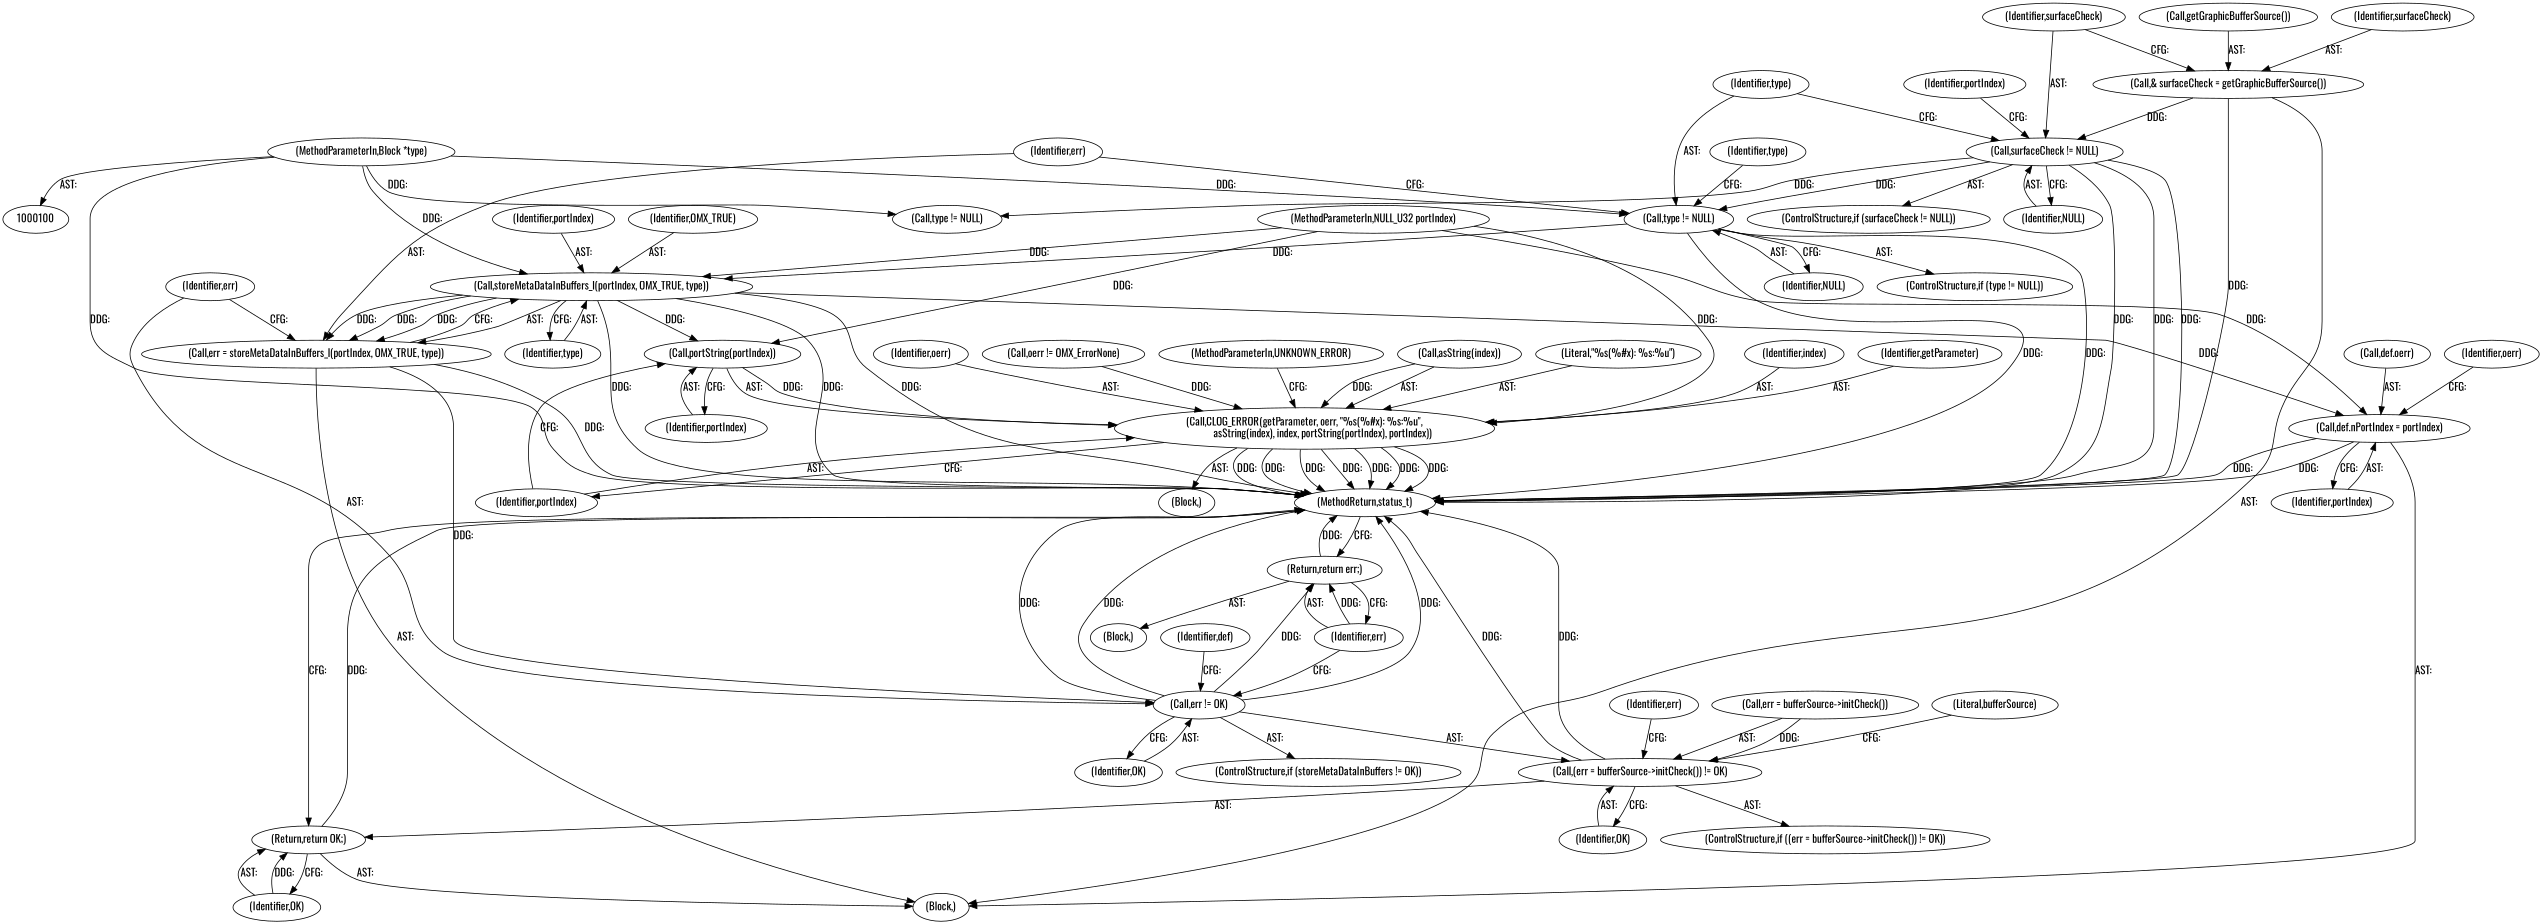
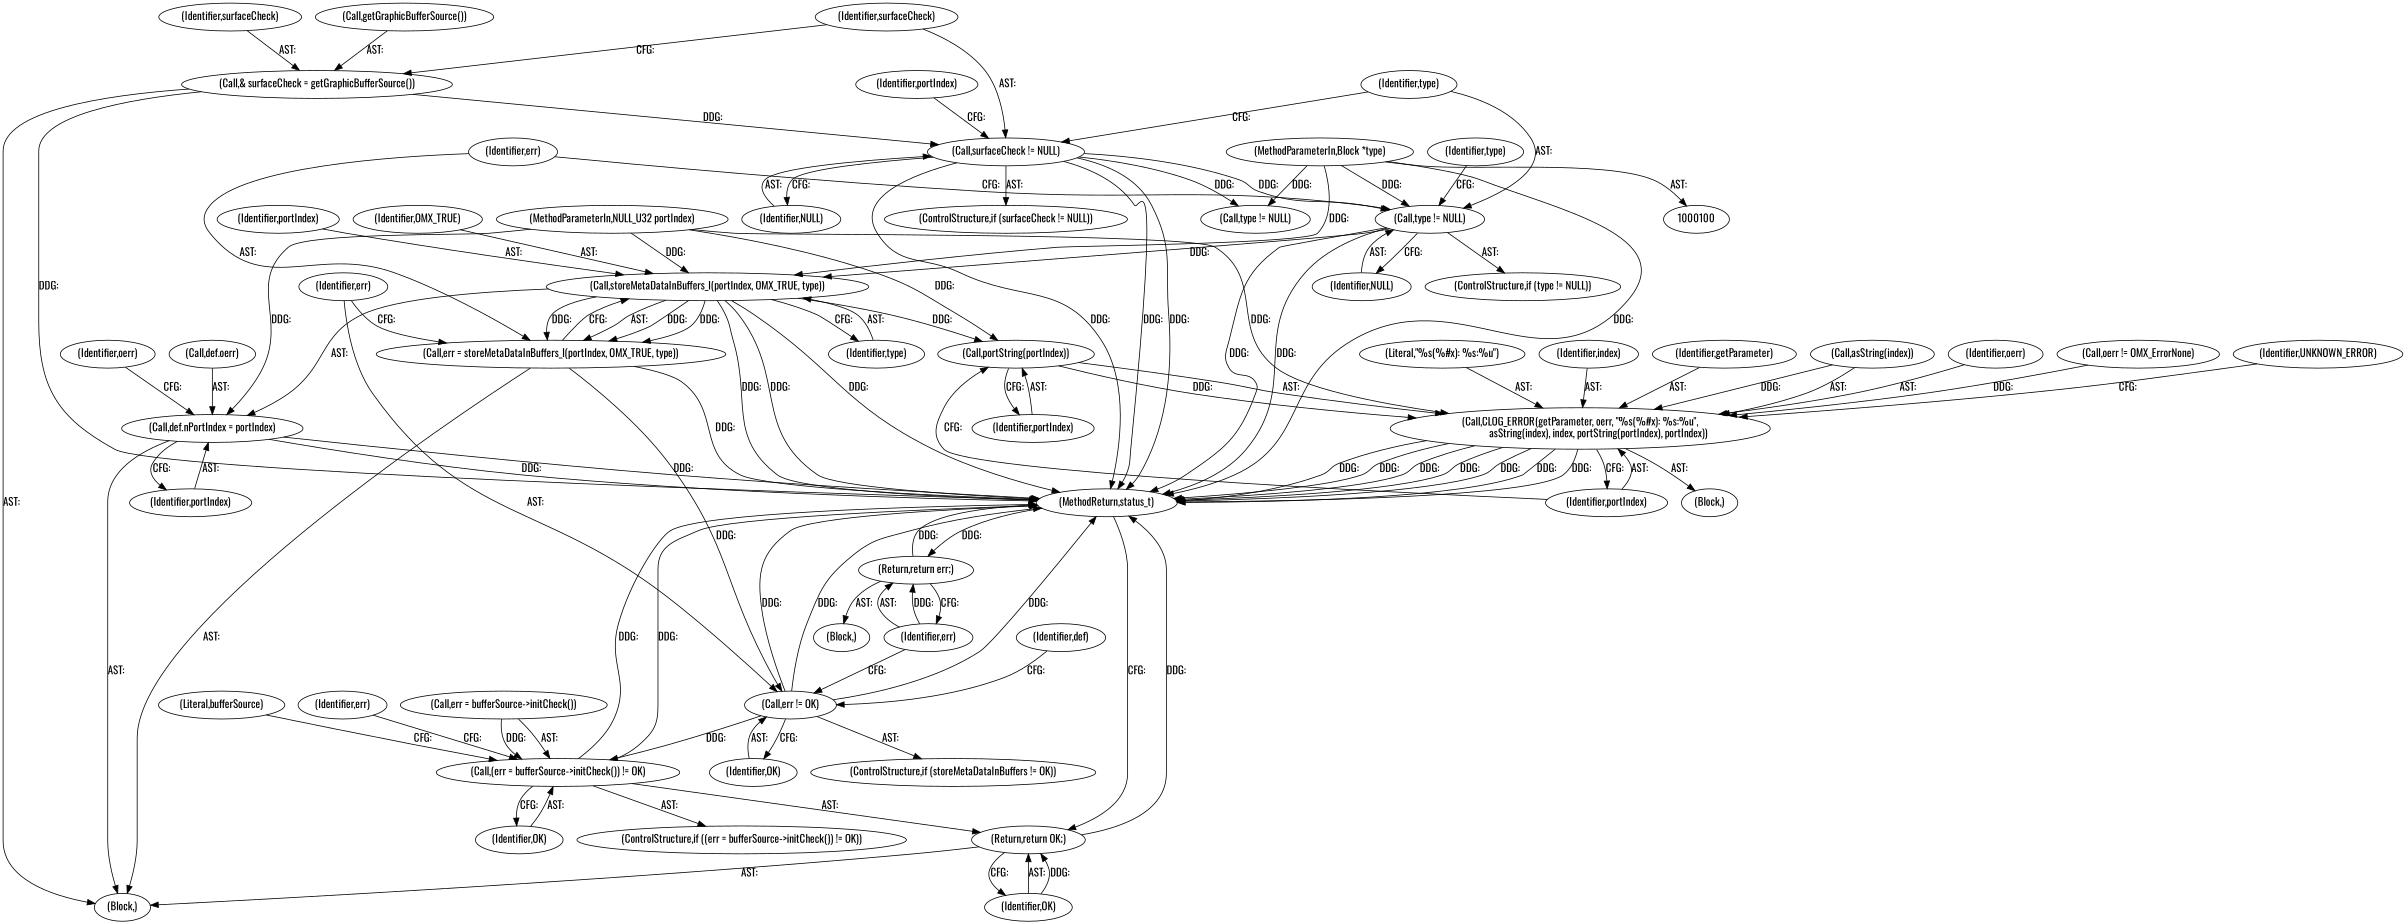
node "(MethodParameterIn,UNKNOWN_ERROR)": label "(MethodParameterIn,UNKNOWN_ERROR)" -> "(Identifier,UNKNOWN_ERROR)"
edge "(Call,storeMetaDataInBuffers_l(portIndex, OMX_TRUE, type))" -> "(Call,def.nPortIndex = portIndex)": label "DDG: " -> "AST: "
edge "(MethodReturn,status_t)" -> "(Return,return err;)": label "CFG: " -> "DDG: "
edge "(Call,err != OK)" -> "(Return,return err;)": removed, label "DDG:"
edge "(Call,err != OK)" -> "(Call,(err = bufferSource->initCheck()) != OK)": label "AST: " -> "DDG: "
